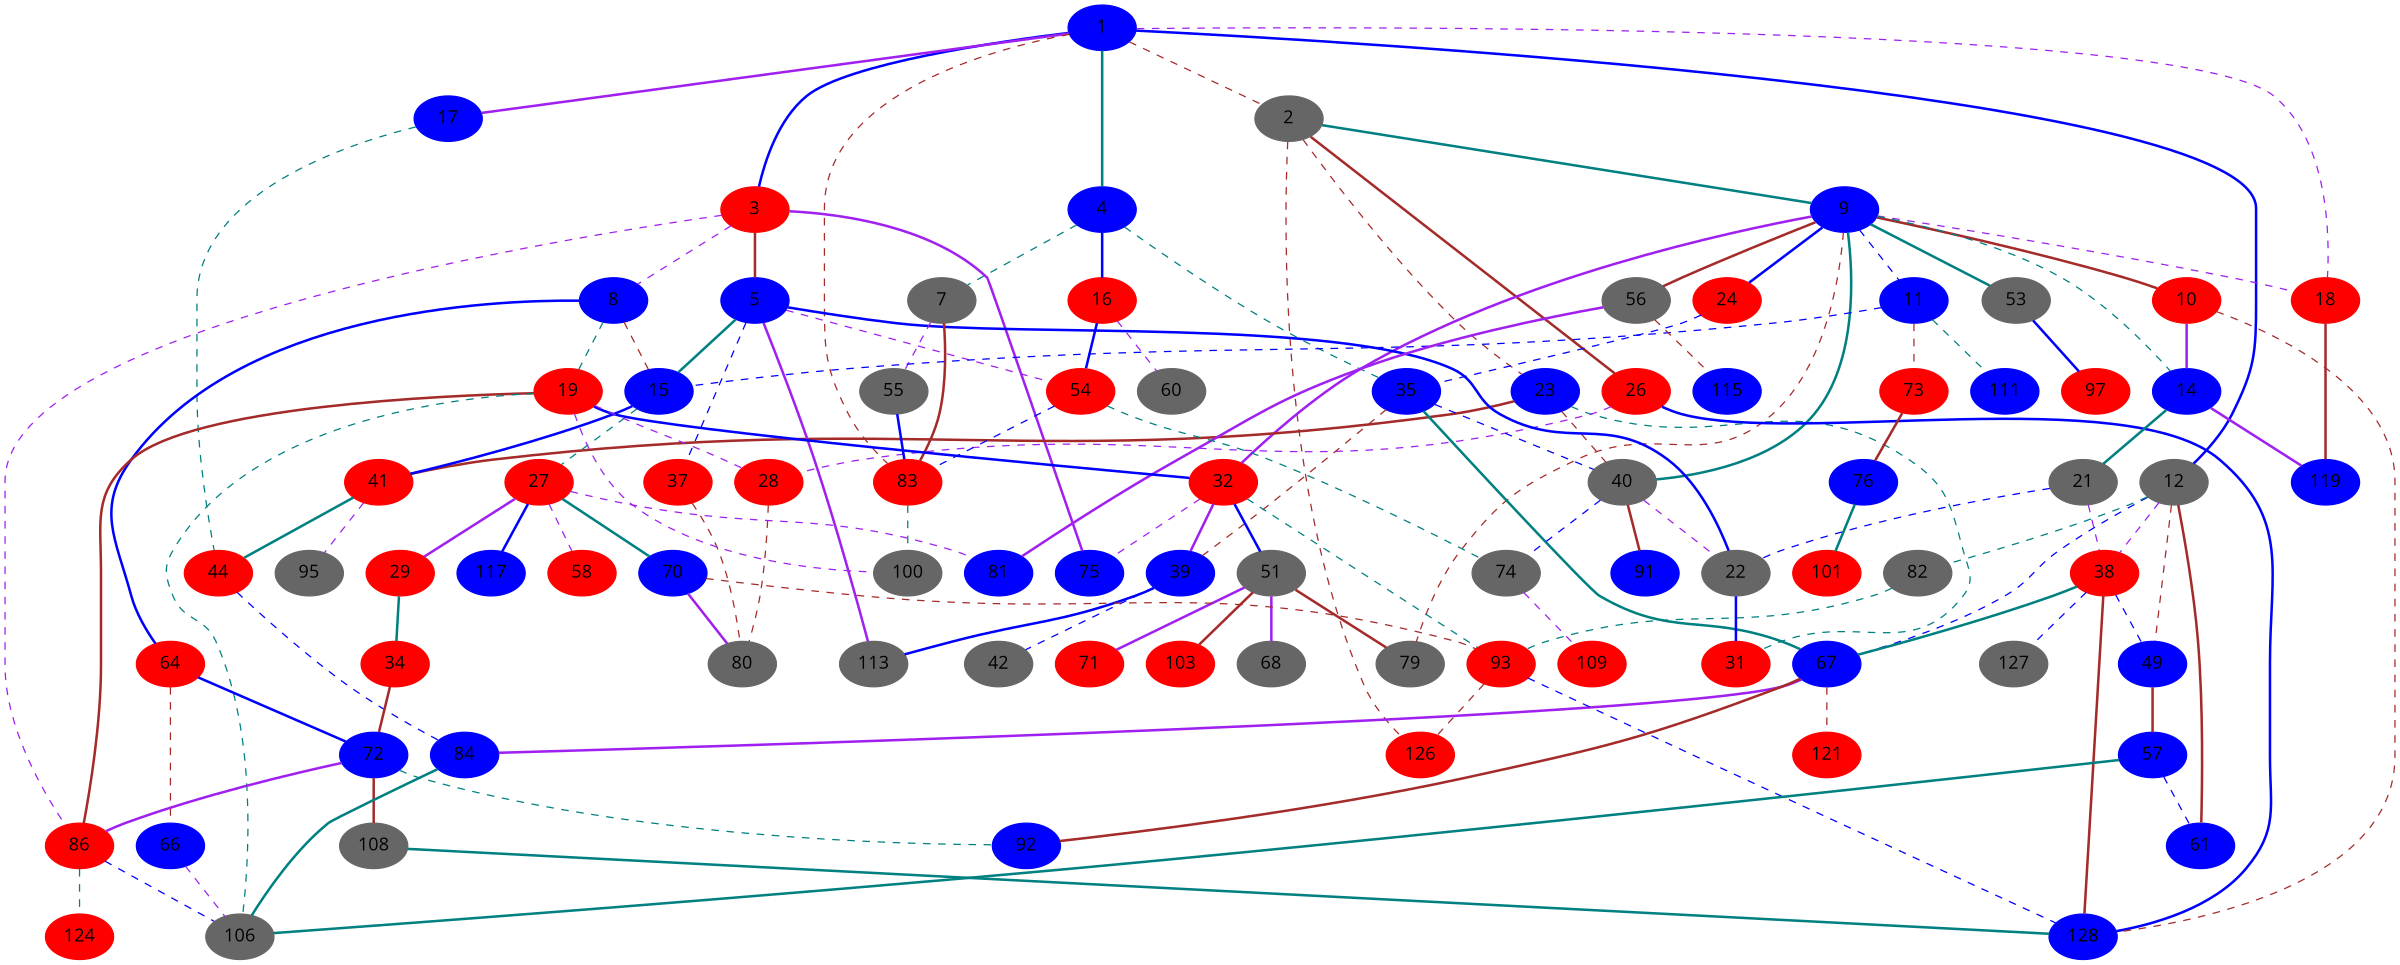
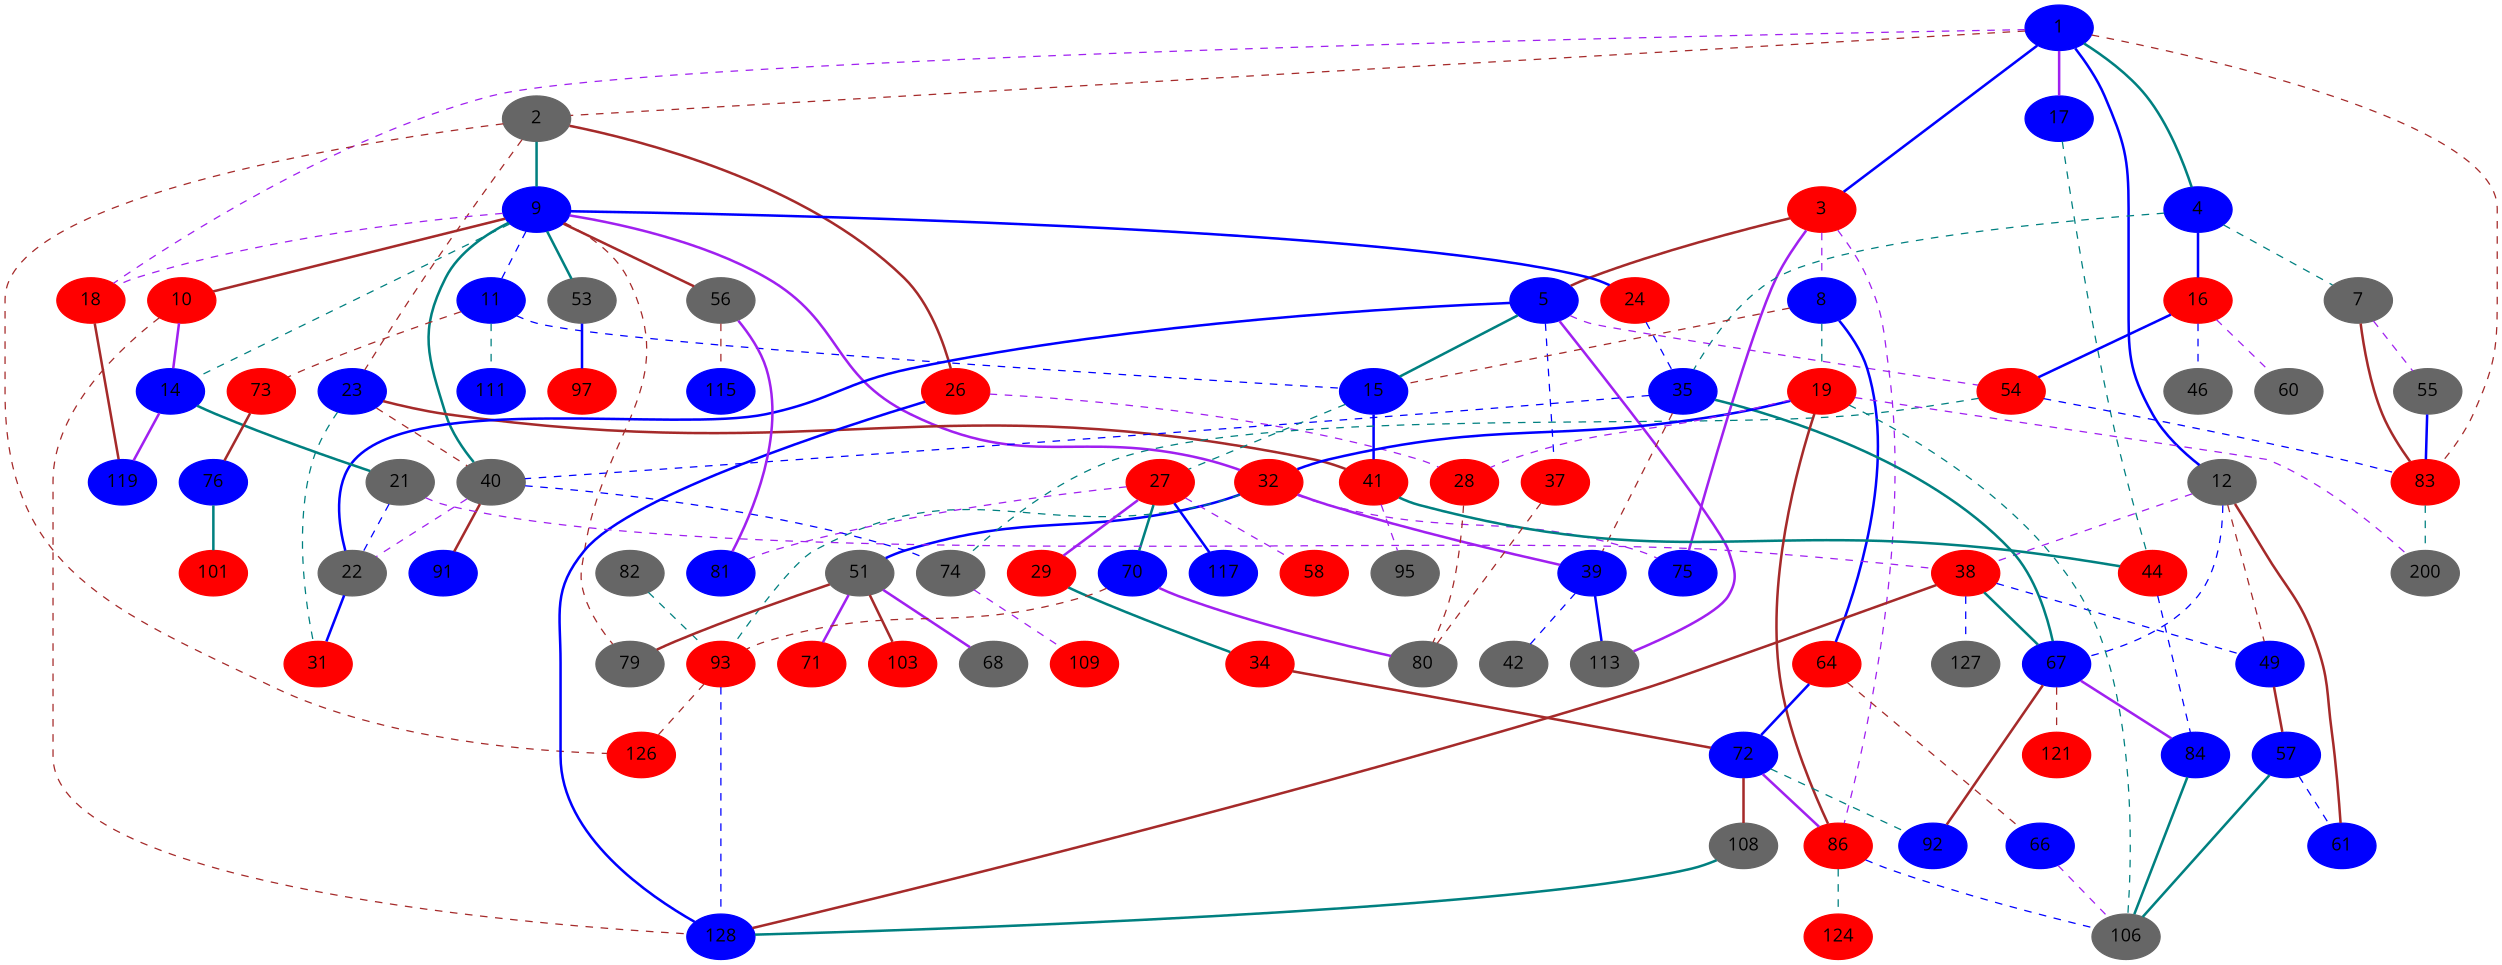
node "46": added
edge "12" -- "82": removed
node "100": label "100" -> "200"
